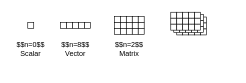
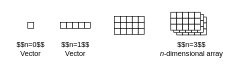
node "$$n=0$$ Scalar": label "$$n=0$$ Scalar" -> "$$n=0$$ Vector"
node "$$n=8$$ Vector": label "$$n=8$$ Vector" -> "$$n=1$$ Vector"
node "$$n=2$$ Matrix": removed
node "$$n=3$$ n-dimensional array": added
